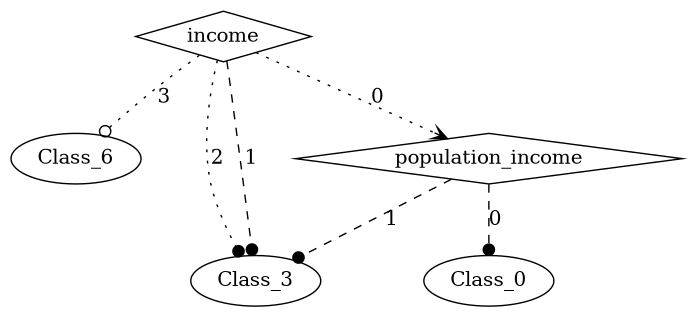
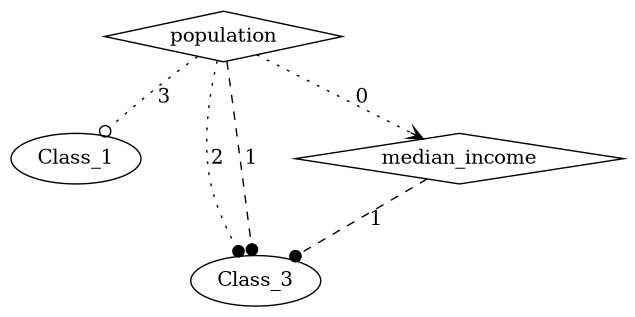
node "income": label "income" -> "population"
node "Class_6": label "Class_6" -> "Class_1"
node "population_income": label "population_income" -> "median_income"
node "Class_0": removed
